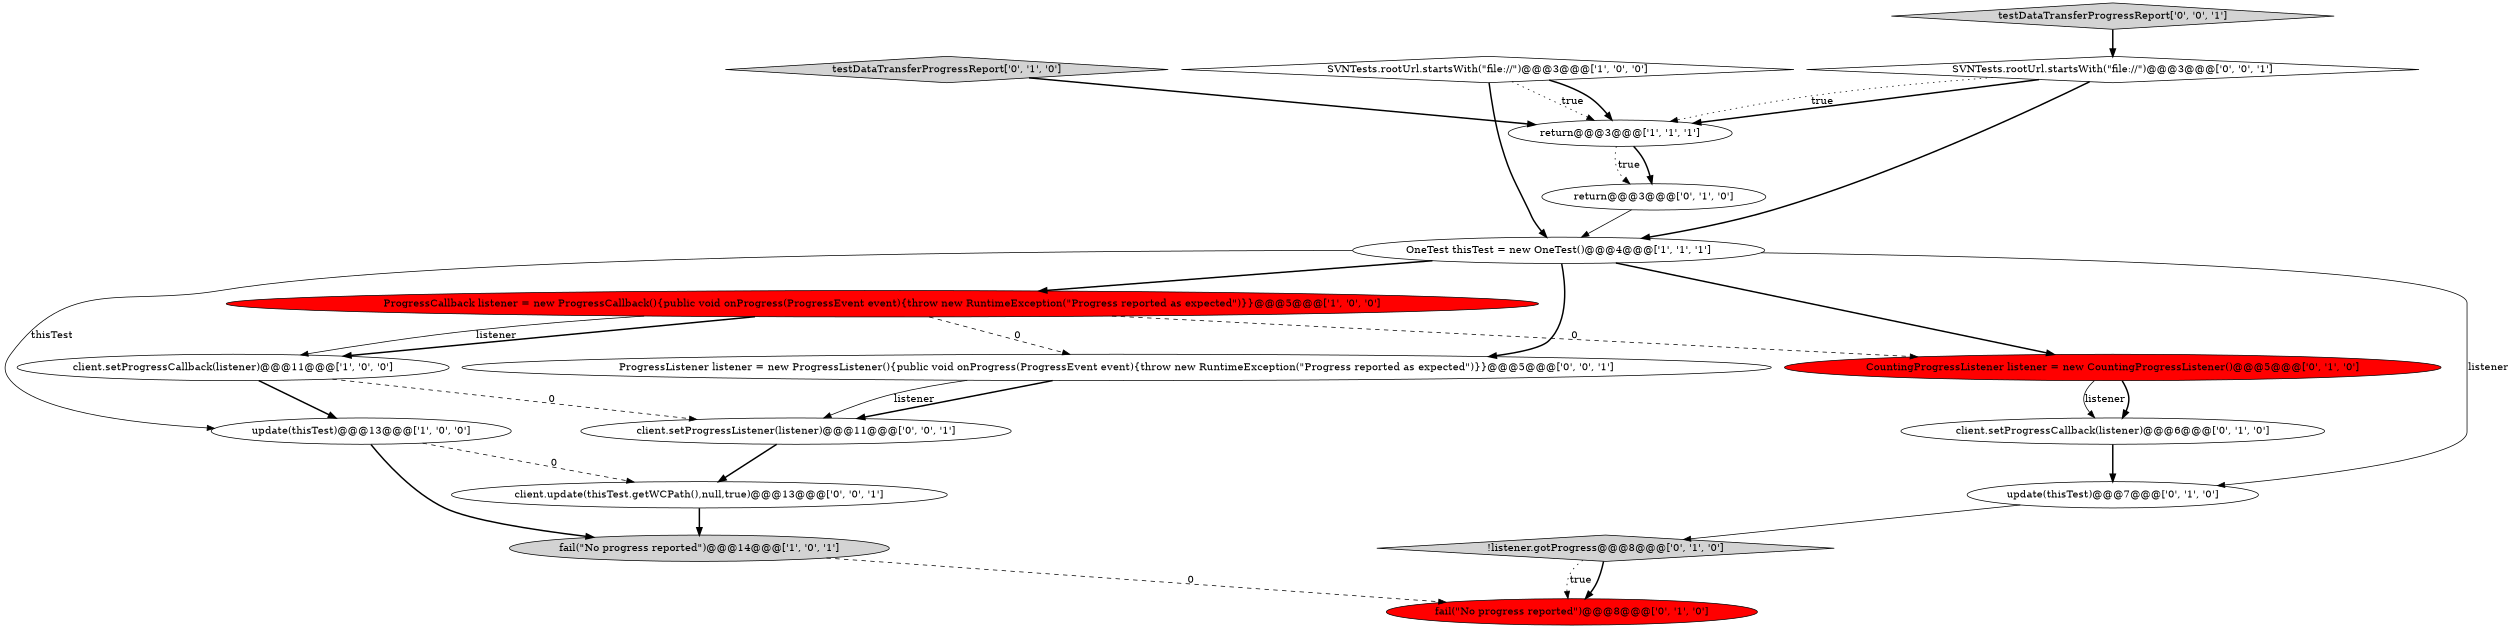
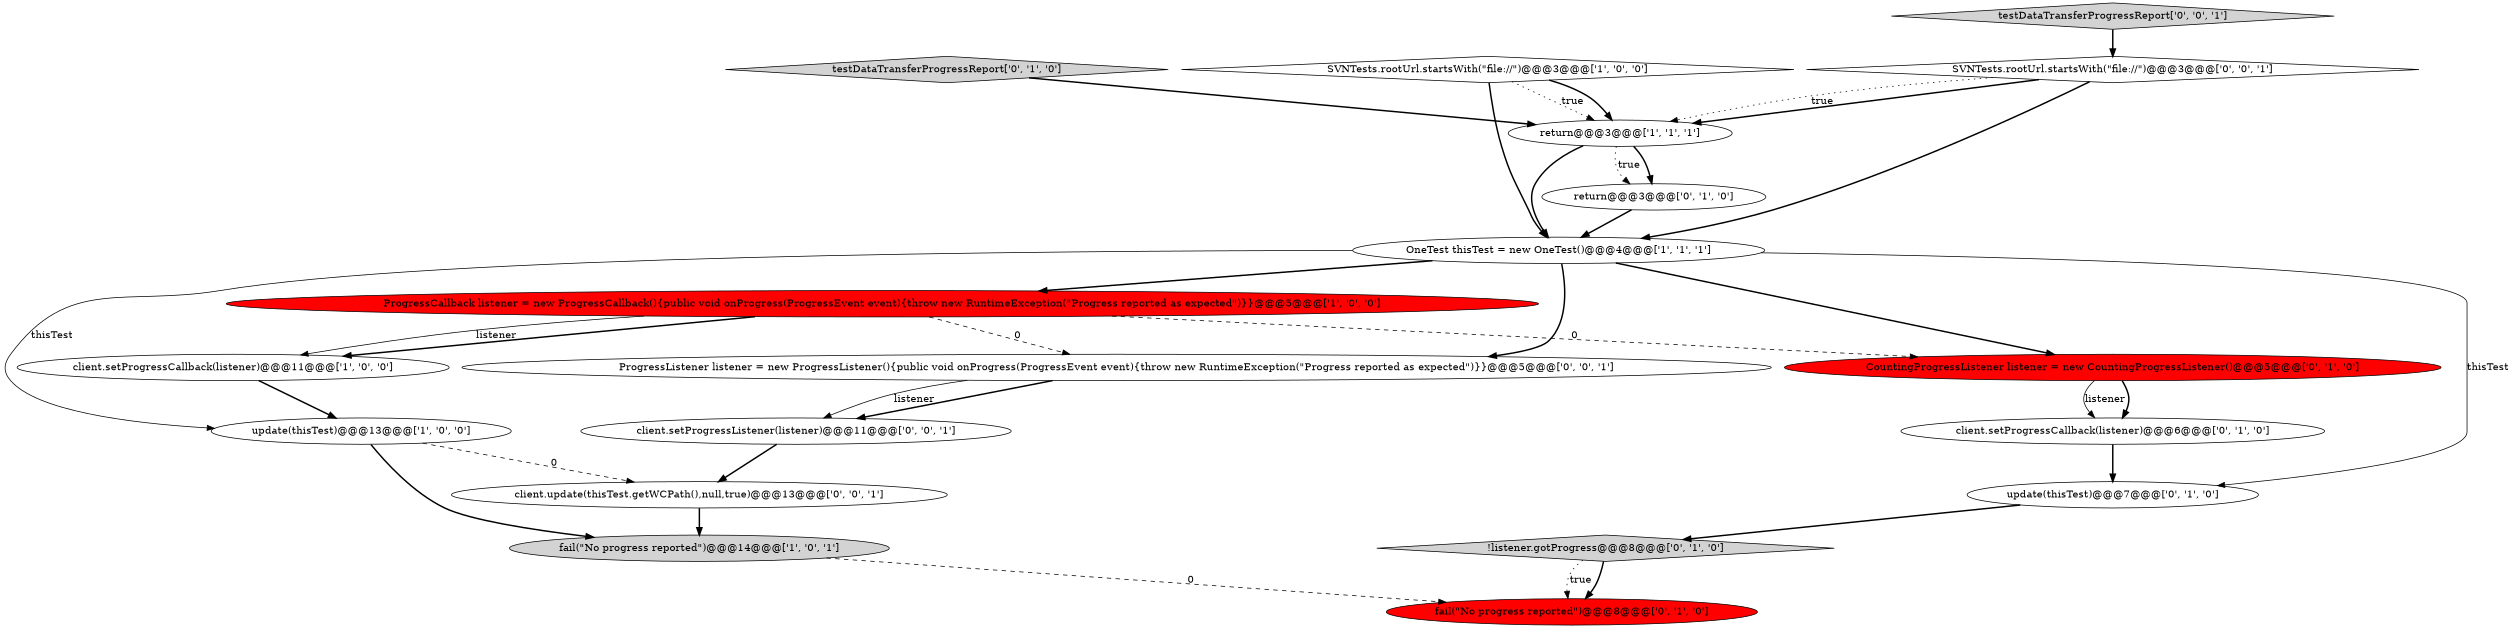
edge "return@@@3@@@['1', '1', '1']" -> "OneTest thisTest = new OneTest()@@@4@@@['1', '1', '1']": added
edge "return@@@3@@@['0', '1', '0']" -> "OneTest thisTest = new OneTest()@@@4@@@['1', '1', '1']": style solid -> bold
edge "OneTest thisTest = new OneTest()@@@4@@@['1', '1', '1']" -> "update(thisTest)@@@7@@@['0', '1', '0']": label "listener" -> "thisTest"
edge "client.setProgressCallback(listener)@@@11@@@['1', '0', '0']" -> "client.setProgressListener(listener)@@@11@@@['0', '0', '1']": removed, label "0"
edge "update(thisTest)@@@7@@@['0', '1', '0']" -> "!listener.gotProgress@@@8@@@['0', '1', '0']": style solid -> bold
